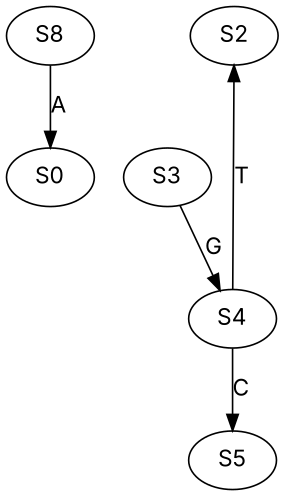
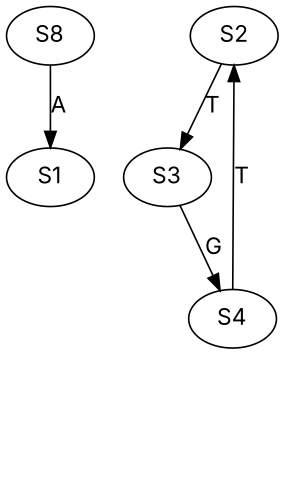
edge "S2" -> "S3": added, label "T"
node "S0": label "S0" -> "S1"
node "S5": removed
